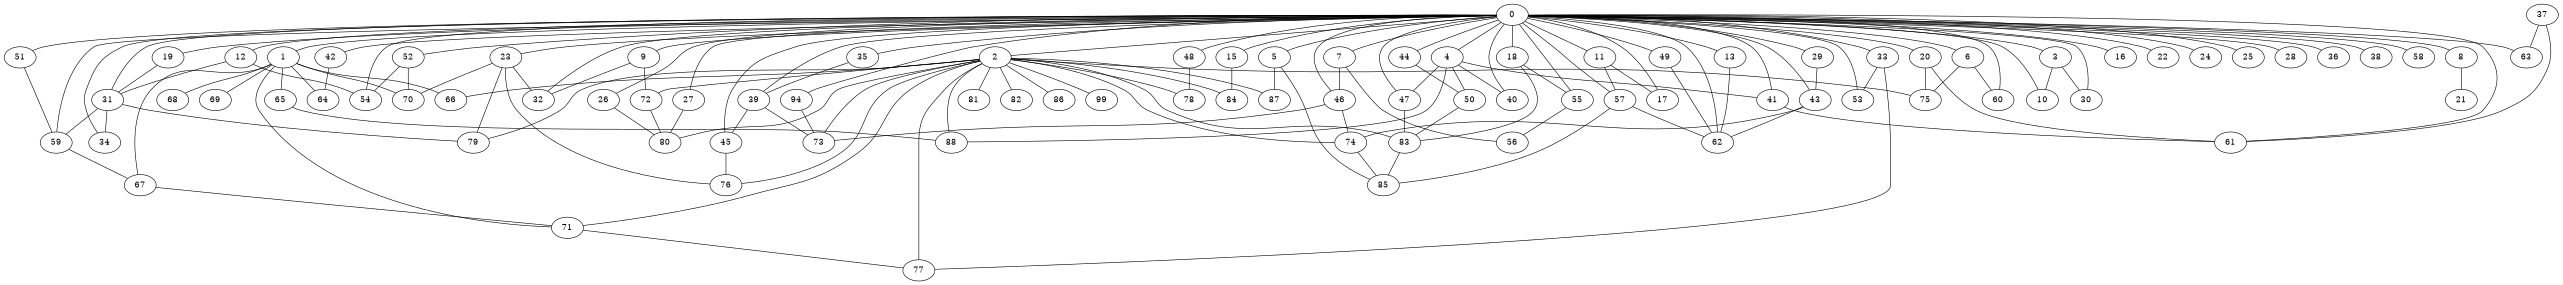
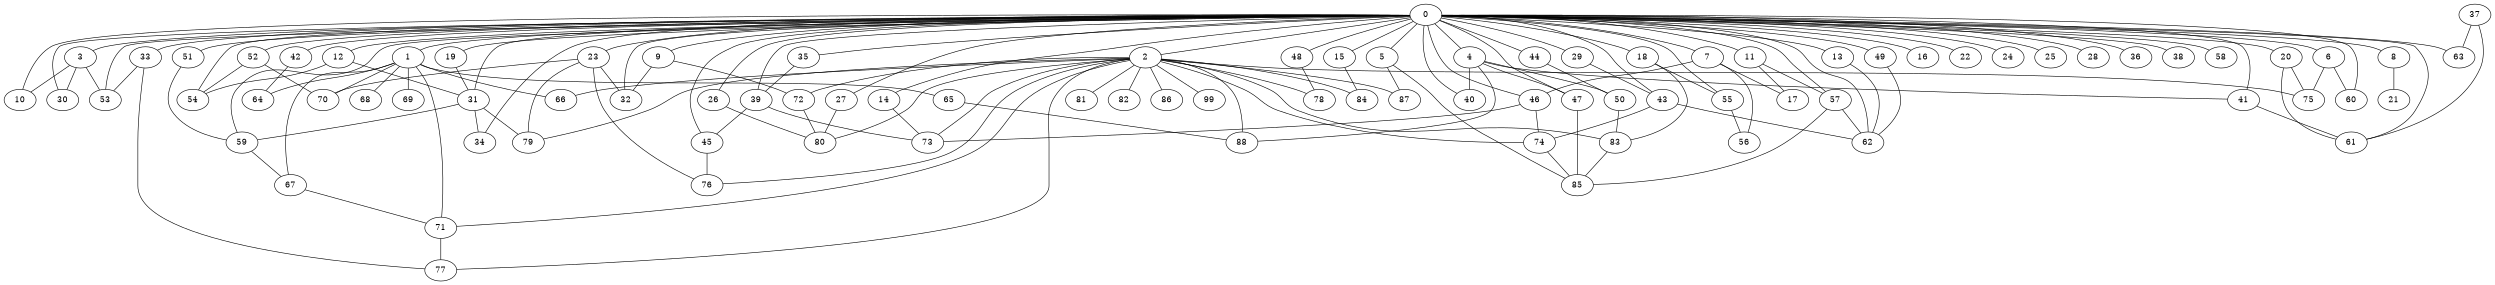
edge "0" -- "17": now "7" -- "17"
edge "3" -- "53": added
node "94": label "94" -> "14"
edge "47" -- "83": now "47" -- "85"
